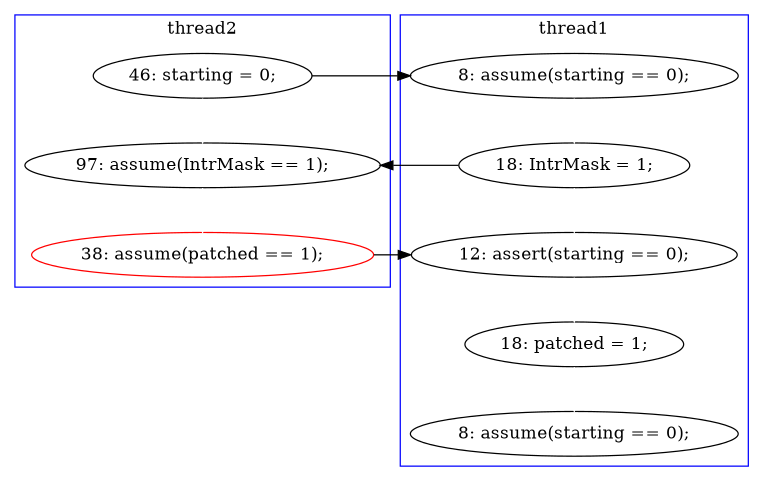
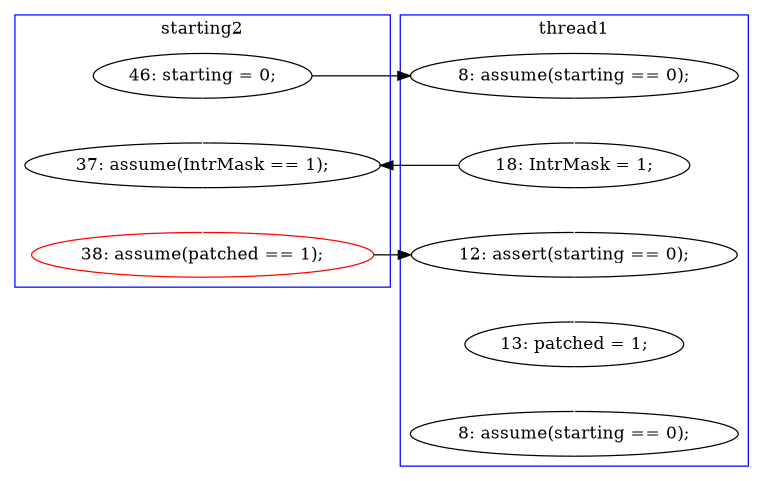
cluster "thread2": label "thread2" -> "starting2"
node "97: assume(IntrMask == 1);": label "97: assume(IntrMask == 1);" -> "37: assume(IntrMask == 1);"
node "18: patched = 1;": label "18: patched = 1;" -> "13: patched = 1;"
